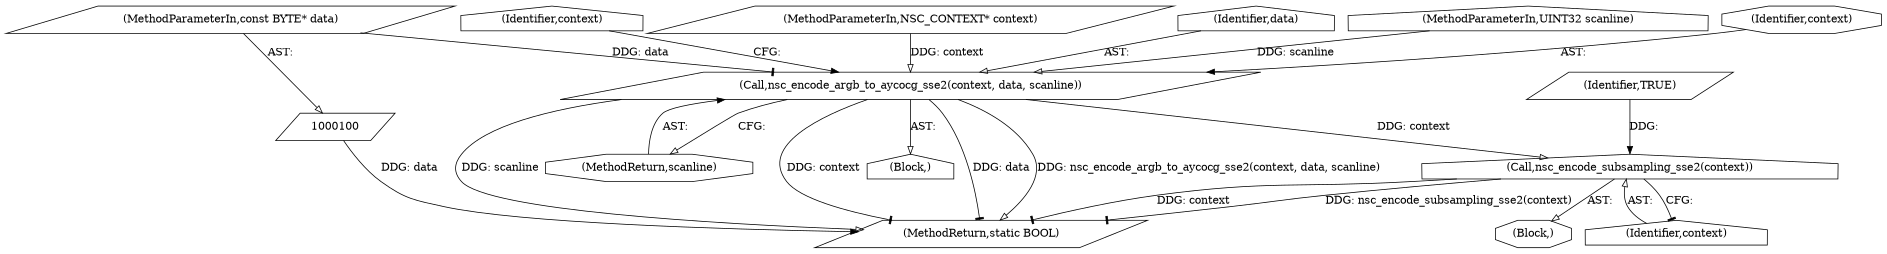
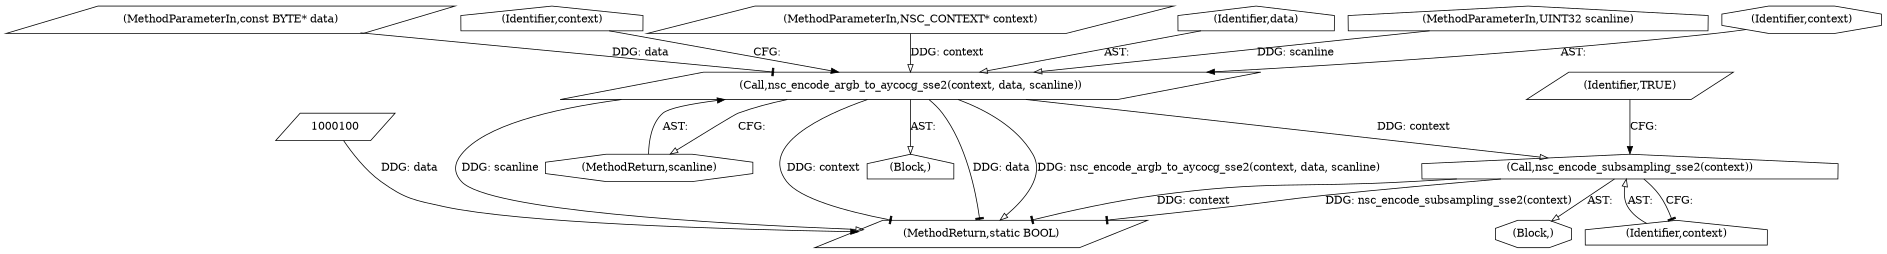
edge "(MethodParameterIn,const BYTE* data)" -> "1000100": removed, label "AST:"
edge "(Identifier,TRUE)" -> "(Call,nsc_encode_subsampling_sse2(context))": label "DDG: " -> "CFG: "
